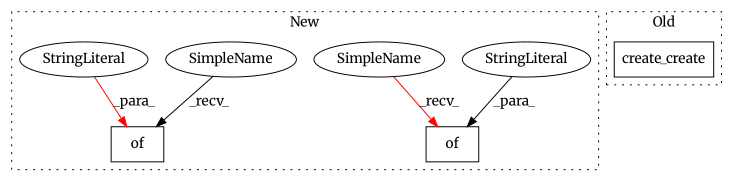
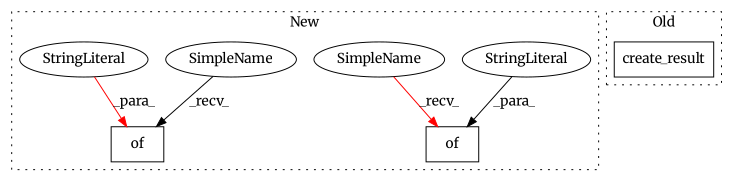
node "create_create": label "create_create" -> "create_result"
